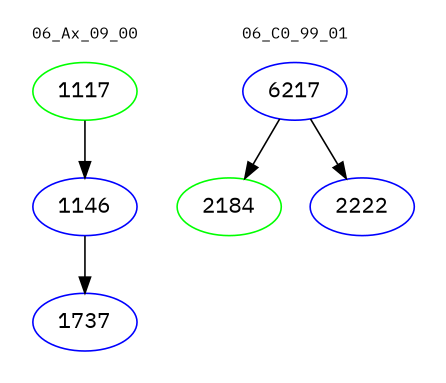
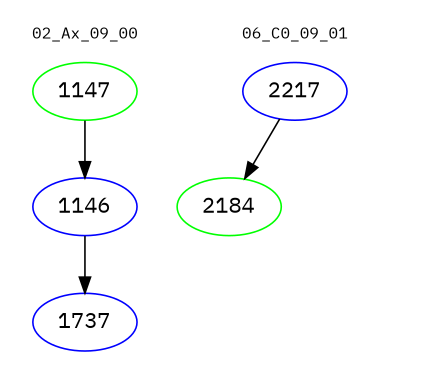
cluster "06_Ax_09_00": label "06_Ax_09_00" -> "02_Ax_09_00"
cluster "06_C0_99_01": label "06_C0_99_01" -> "06_C0_09_01"
node "1117": label "1117" -> "1147"
node "6217": label "6217" -> "2217"
node "2222": removed
